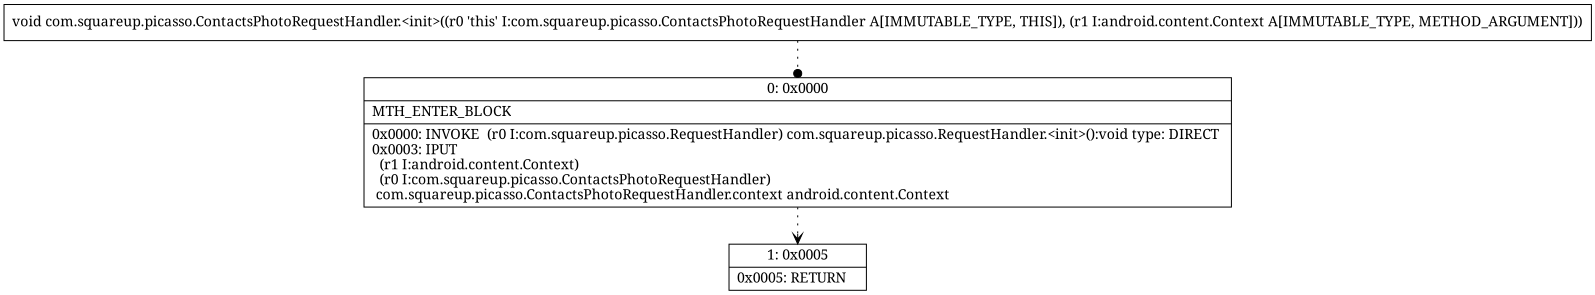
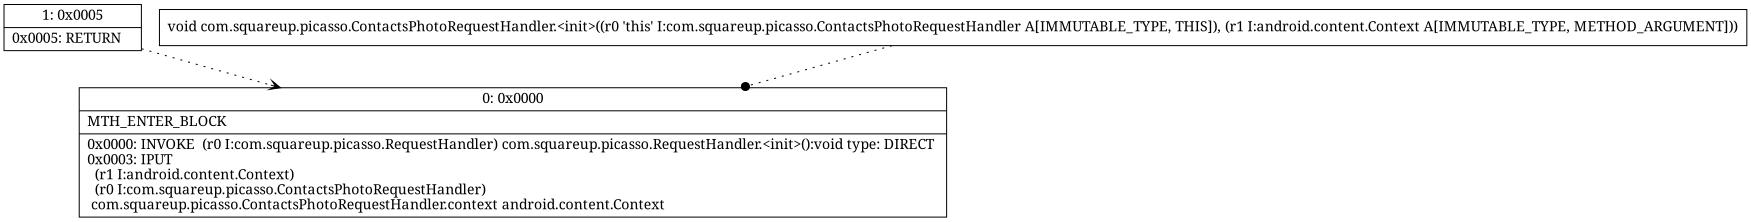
edge "0: 0x0000" -> "1: 0x0005": reversed
